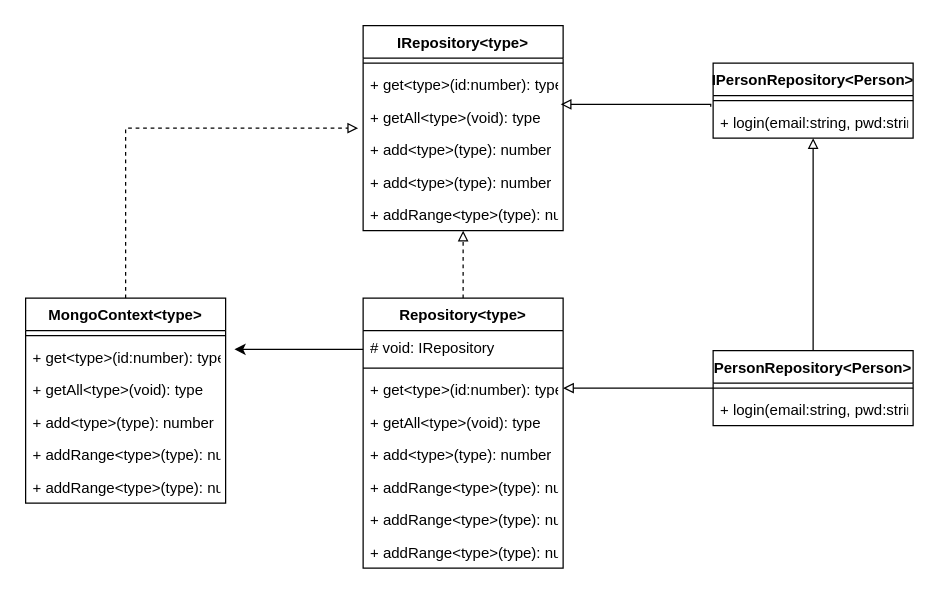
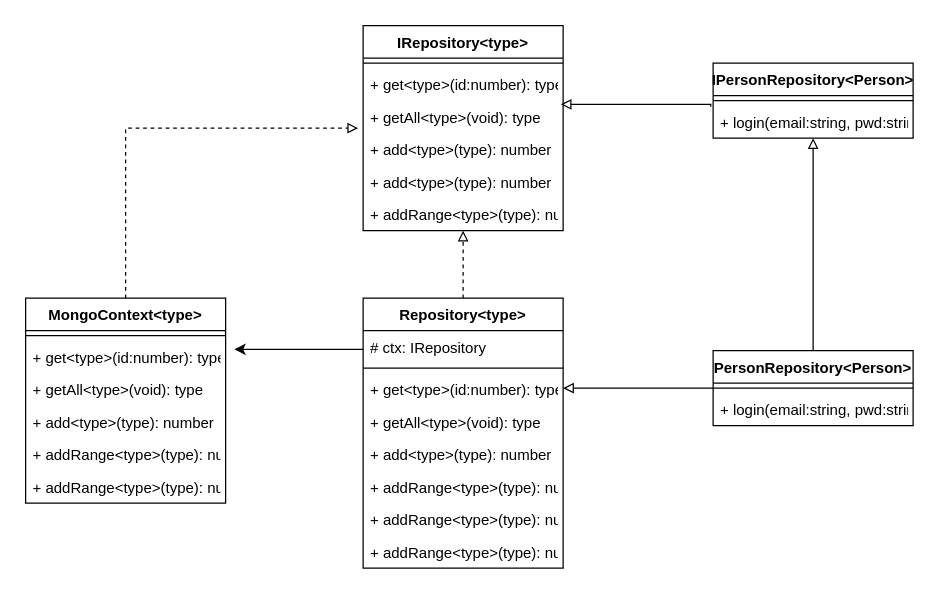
node "# void: IRepository": label "# void: IRepository" -> "# ctx: IRepository"
